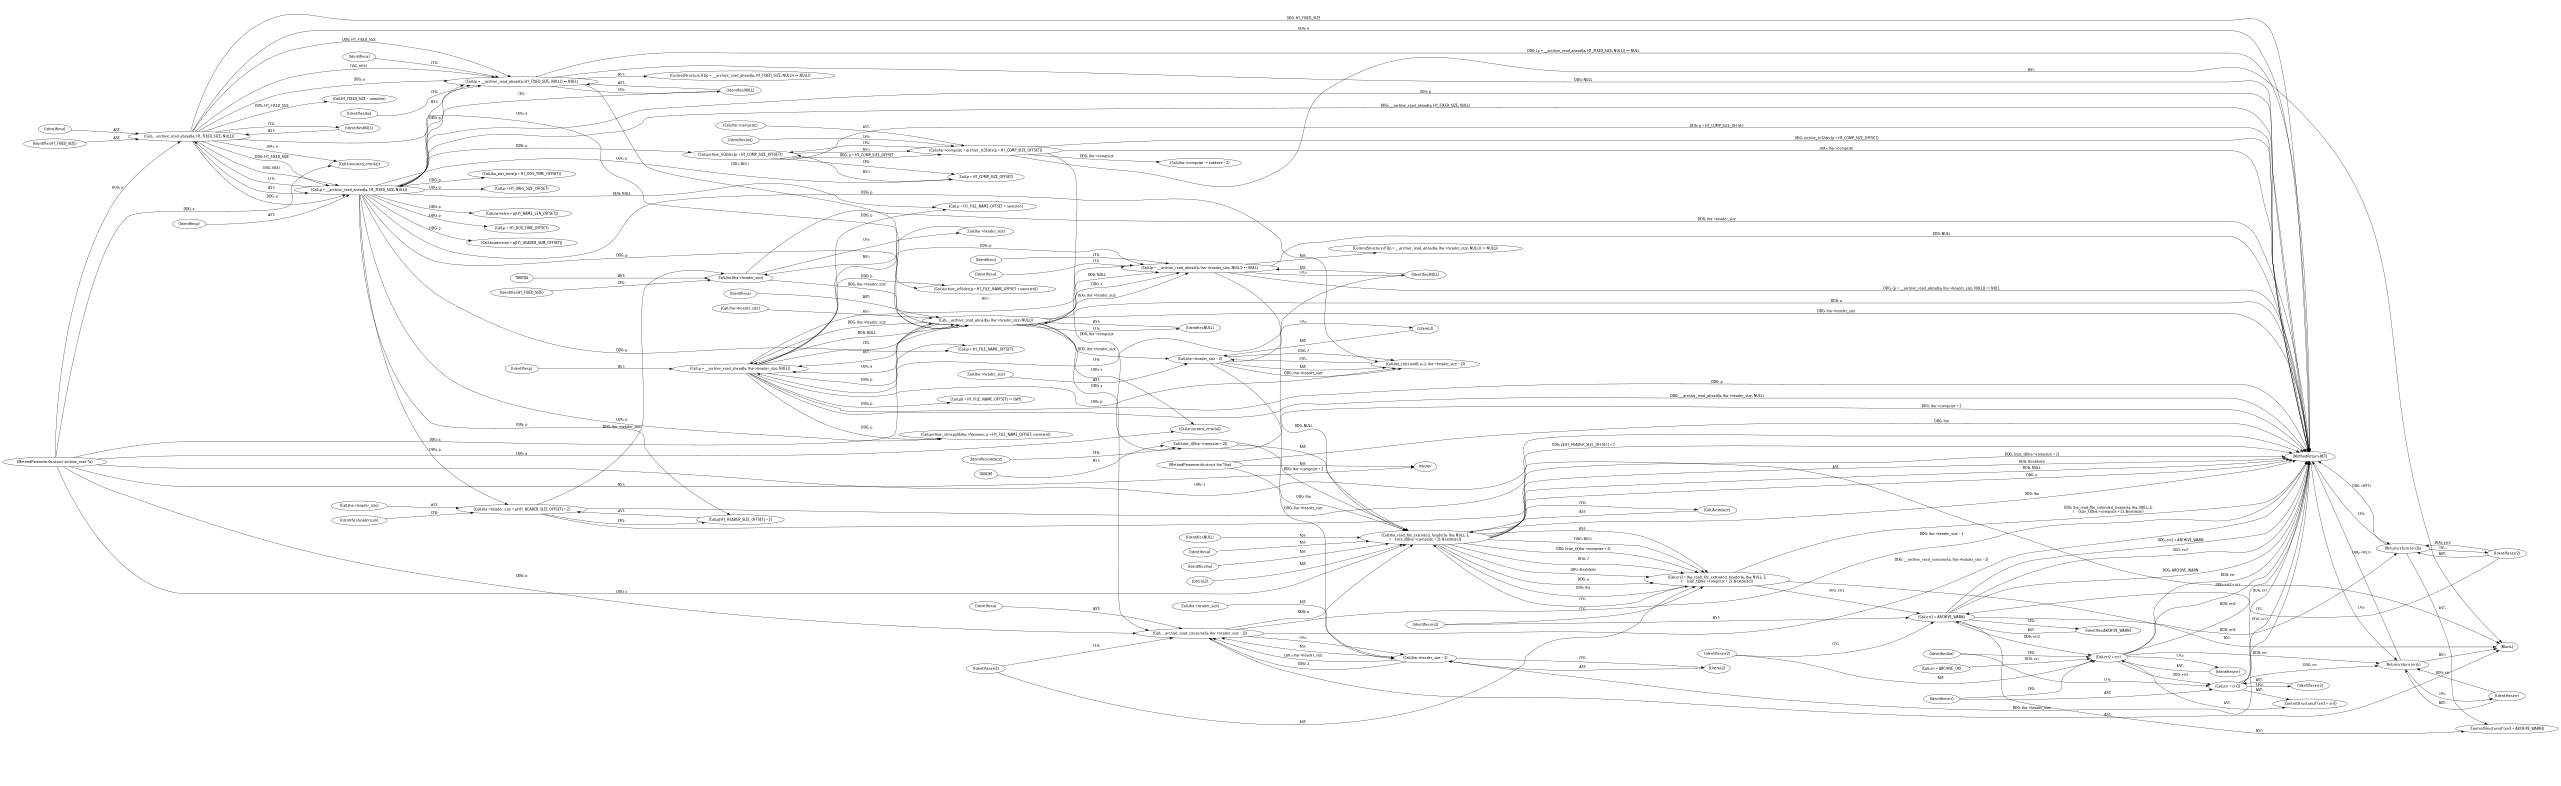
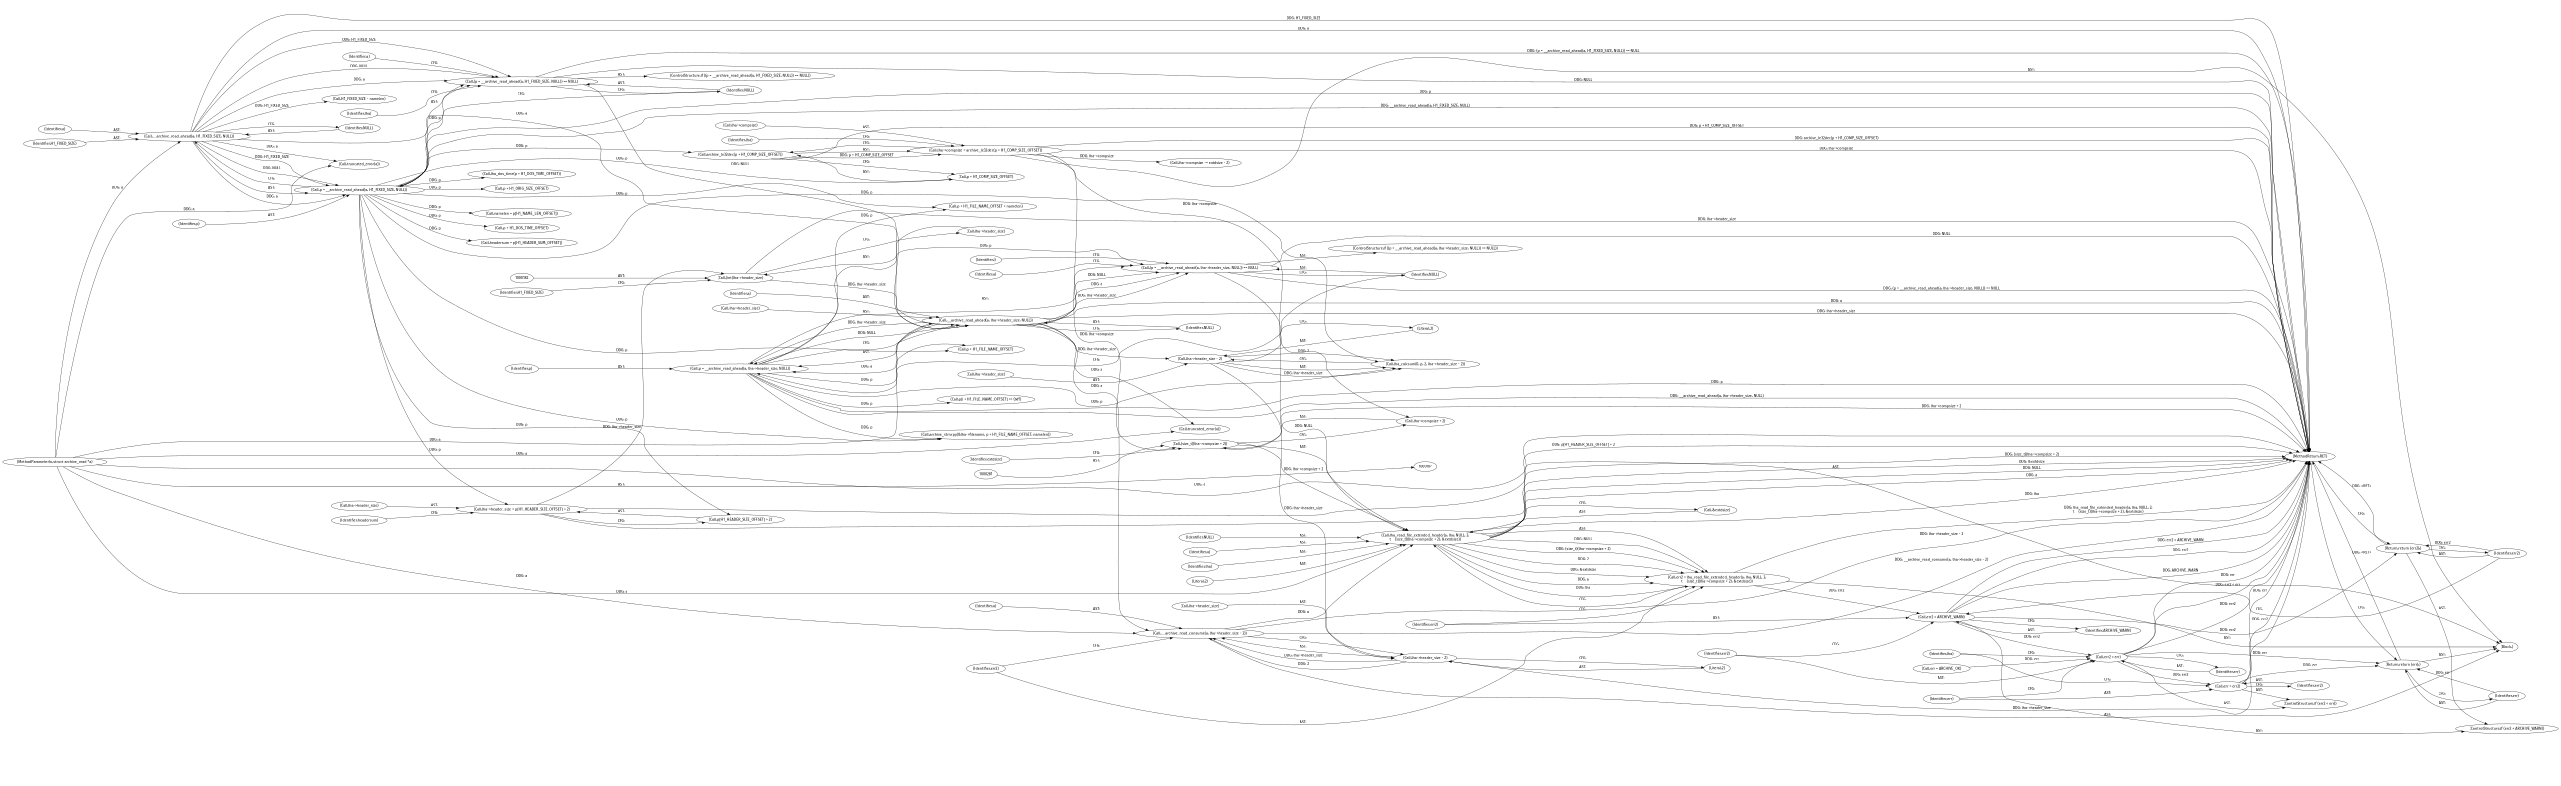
edge "(Call,p = __archive_read_ahead(a, H1_FIXED_SIZE, NULL))" -> "(Call,p + H1_FILE_NAME_OFFSET + namelen)": label "DDG: NULL" -> "DDG: p"
node "(Call,archive_le16dec(p + H1_FILE_NAME_OFFSET + namelen))": removed
node "(Call,lha->compsize + 2)": added
node "(MethodParameterIn,struct lha *lha)": removed
